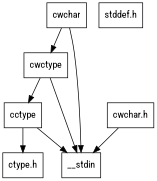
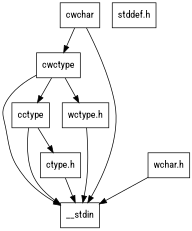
node "wctype.h": added
node "cwchar.h": label "cwchar.h" -> "wchar.h"
edge "ctype.h" -> "__stdin": added
